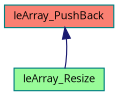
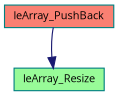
edge "leArray_Resize" -> "leArray_PushBack": reversed
